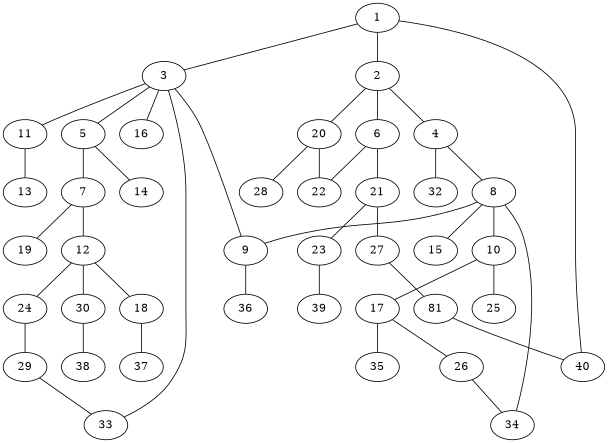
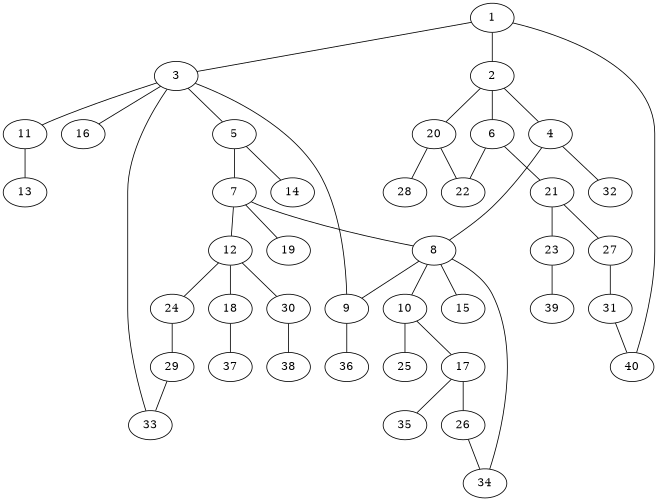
edge "7" -- "8": added
node "81": label "81" -> "31"
